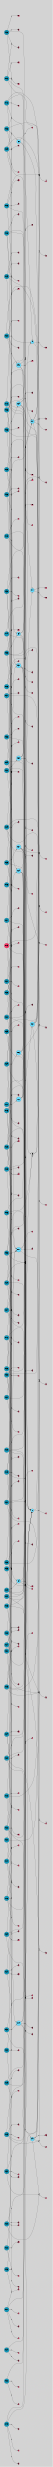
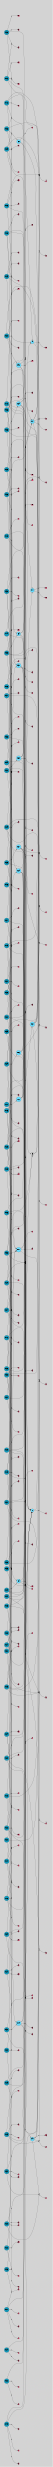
node "T248": fillcolor #ff3366 -> #1199bb
